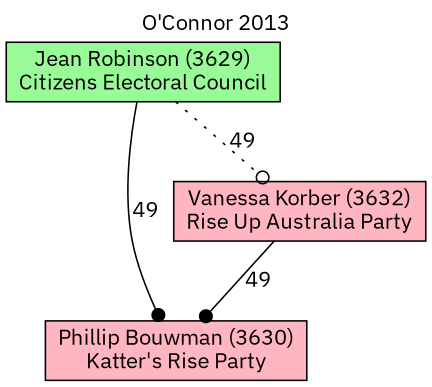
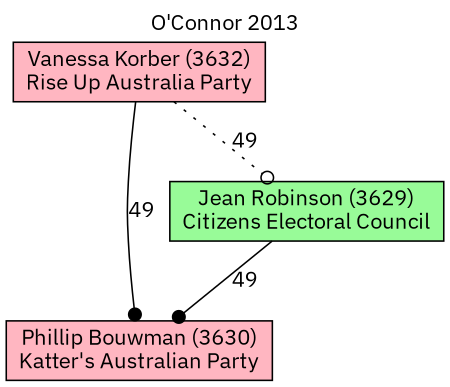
edge "Jean Robinson (3629) Citizens Electoral Council" -> "Vanessa Korber (3632) Rise Up Australia Party": reversed
node "Phillip Bouwman (3630) Katter's Rise Party": label "Phillip Bouwman (3630) Katter's Rise Party" -> "Phillip Bouwman (3630) Katter's Australian Party"
